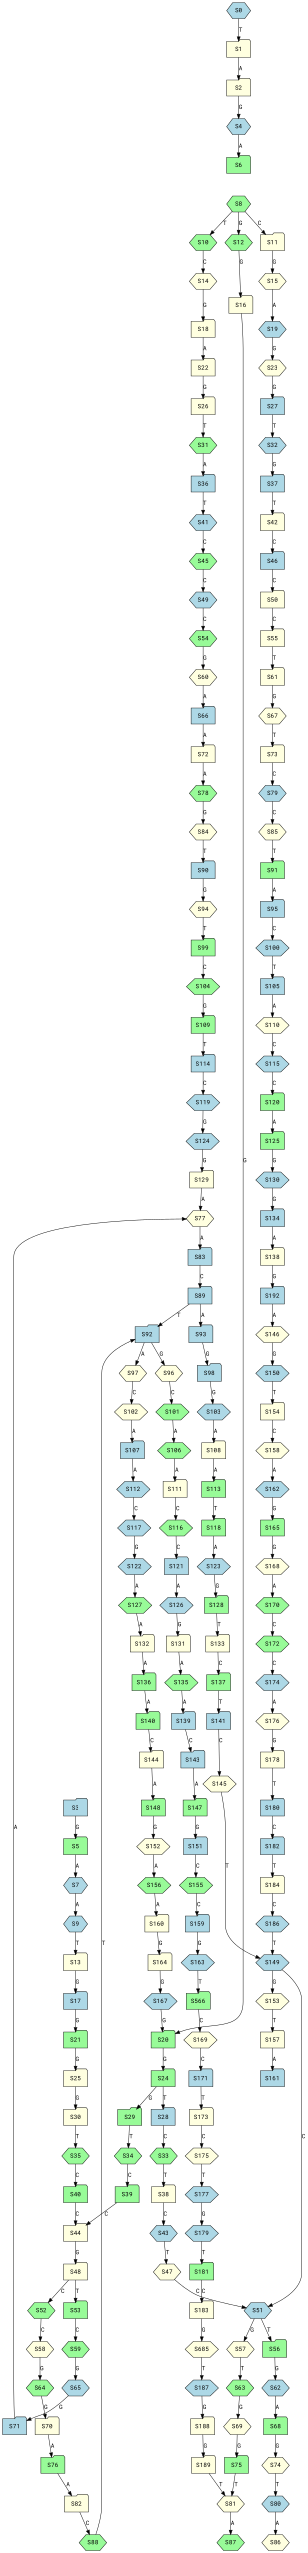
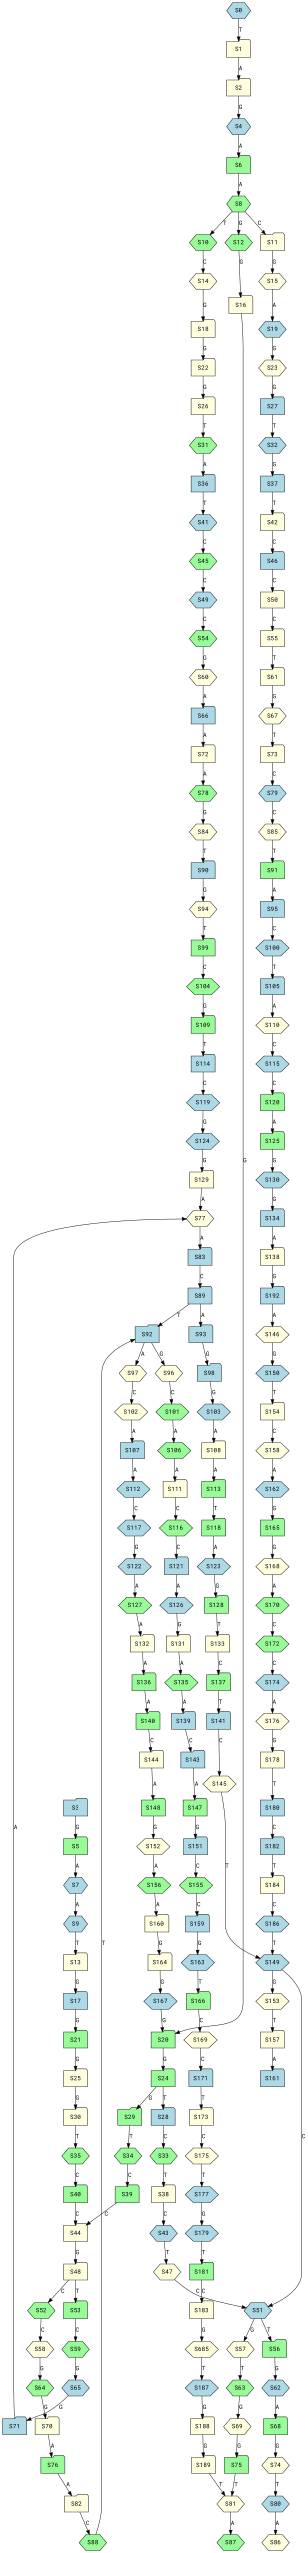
edge "S6" -> "S8": added, label "A"
edge "S18" -> "S22": label "A" -> "G"
node "S566": label "S566" -> "S166"
